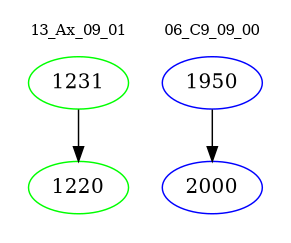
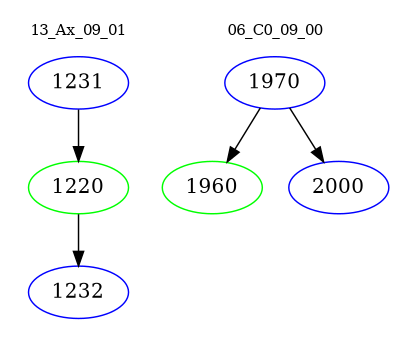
cluster "06_C9_09_00": label "06_C9_09_00" -> "06_C0_09_00"
node "1231": color green -> blue
node "1950": label "1950" -> "1970"
node "1960": added
node "1232": added
